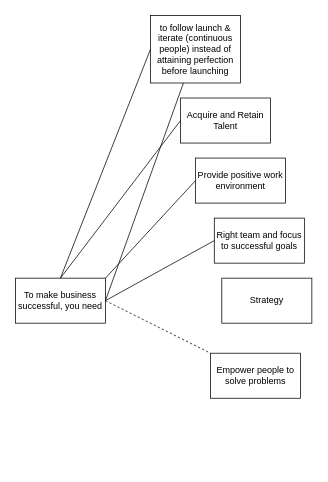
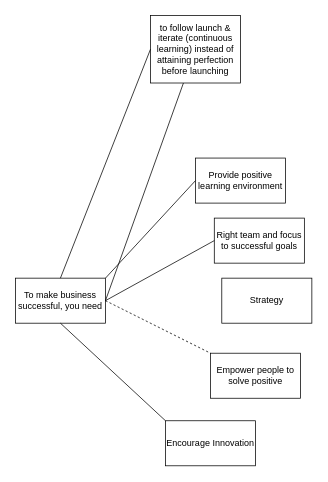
node "to follow launch & iterate (continuous people) instead of attaining perfection before launching": label "to follow launch & iterate (continuous people) instead of attaining perfection before launching" -> "to follow launch & iterate (continuous learning) instead of attaining perfection before launching"
node "Acquire and Retain Talent": removed
node "Provide positive work environment": label "Provide positive work environment" -> "Provide positive learning environment"
edge "Acquire and Retain Talent" -- "To make business successful, you need": removed
edge "To make business successful, you need" -- "Encourage Innovation": added
node "Empower people to solve problems": label "Empower people to solve problems" -> "Empower people to solve positive"
node "Encourage Innovation": added
